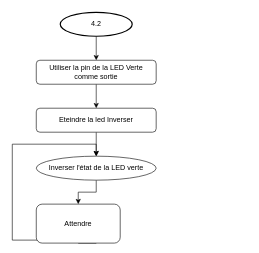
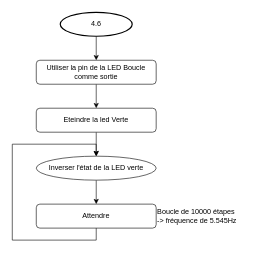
node "4.2": label "4.2" -> "4.6"
node "Utiliser la pin de la LED Verte comme sortie": label "Utiliser la pin de la LED Verte comme sortie" -> "Utiliser la pin de la LED Boucle comme sortie"
node "Eteindre la led Inverser": label "Eteindre la led Inverser" -> "Eteindre la led Verte"
node "Boucle de 10000 étapes -> fréquence de 5.545Hz": added
node "Attendre": size 84x39 -> 120x24
